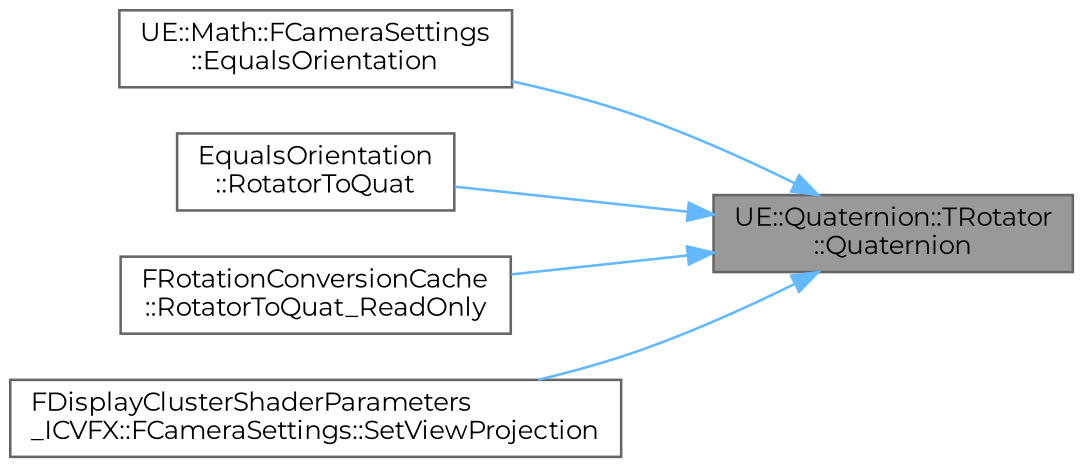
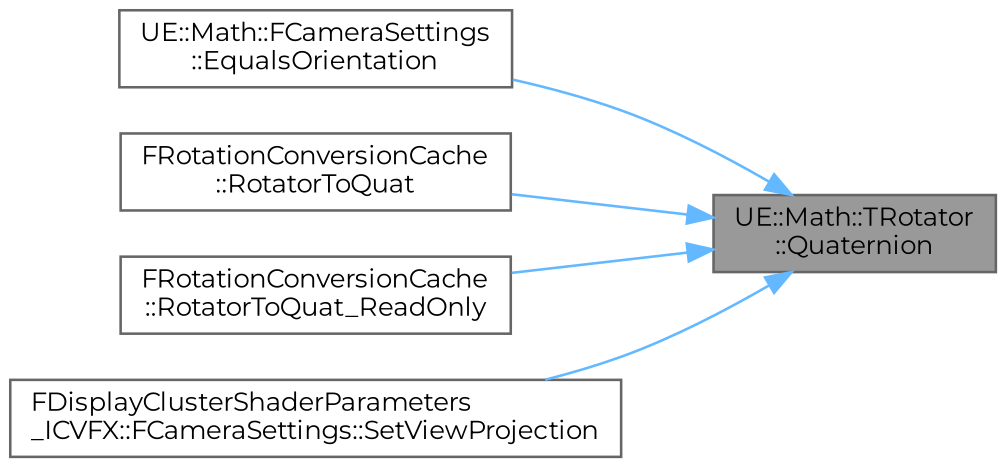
node "EqualsOrientation ::RotatorToQuat": label "EqualsOrientation ::RotatorToQuat" -> "FRotationConversionCache ::RotatorToQuat"
node "UE::Quaternion::TRotator ::Quaternion": label "UE::Quaternion::TRotator ::Quaternion" -> "UE::Math::TRotator ::Quaternion"
